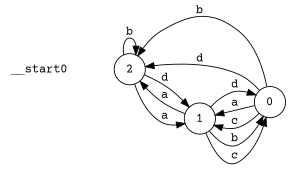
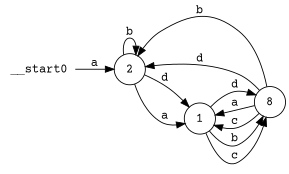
node "0": label "0" -> "8"
edge "1" -> "2": now "__start0" -> "2"
